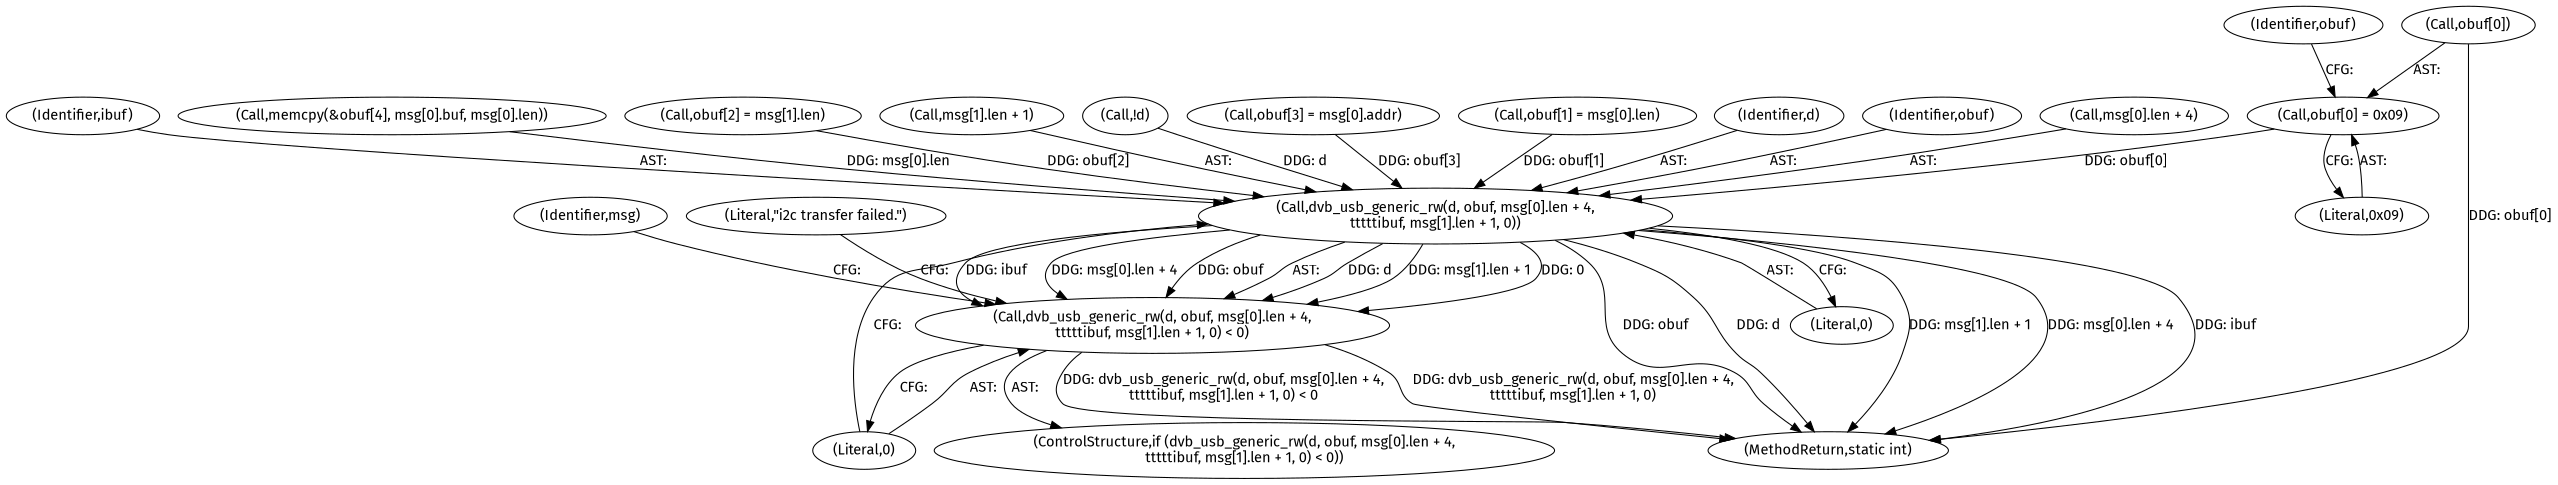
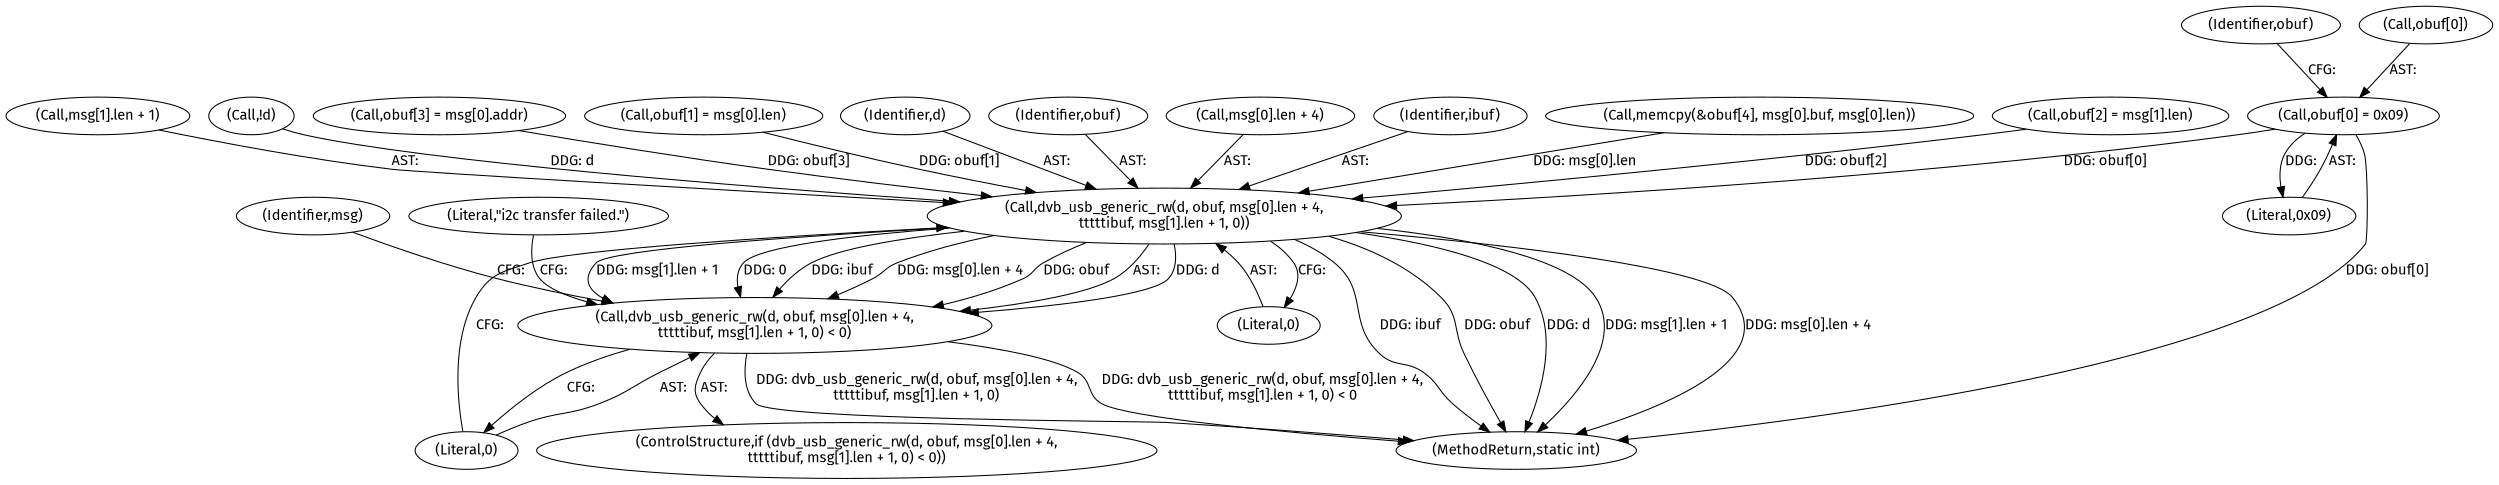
edge "(Call,obuf[0] = 0x09)" -> "(Literal,0x09)": label "CFG: " -> "DDG: "
edge "(Call,obuf[0])" -> "(MethodReturn,static int)": now "(Call,obuf[0] = 0x09)" -> "(MethodReturn,static int)"
